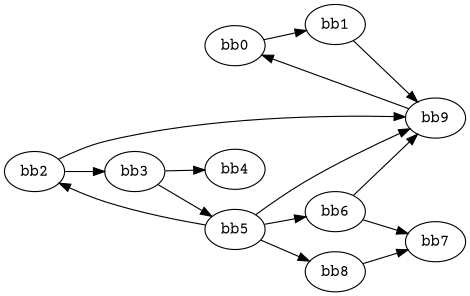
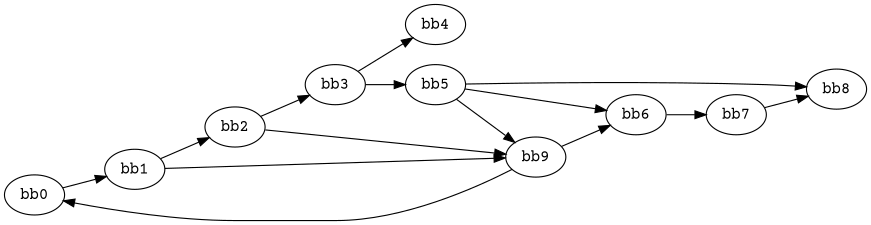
edge "bb6" -> "bb9": reversed
edge "bb5" -> "bb2": now "bb1" -> "bb2"
edge "bb8" -> "bb7": reversed
